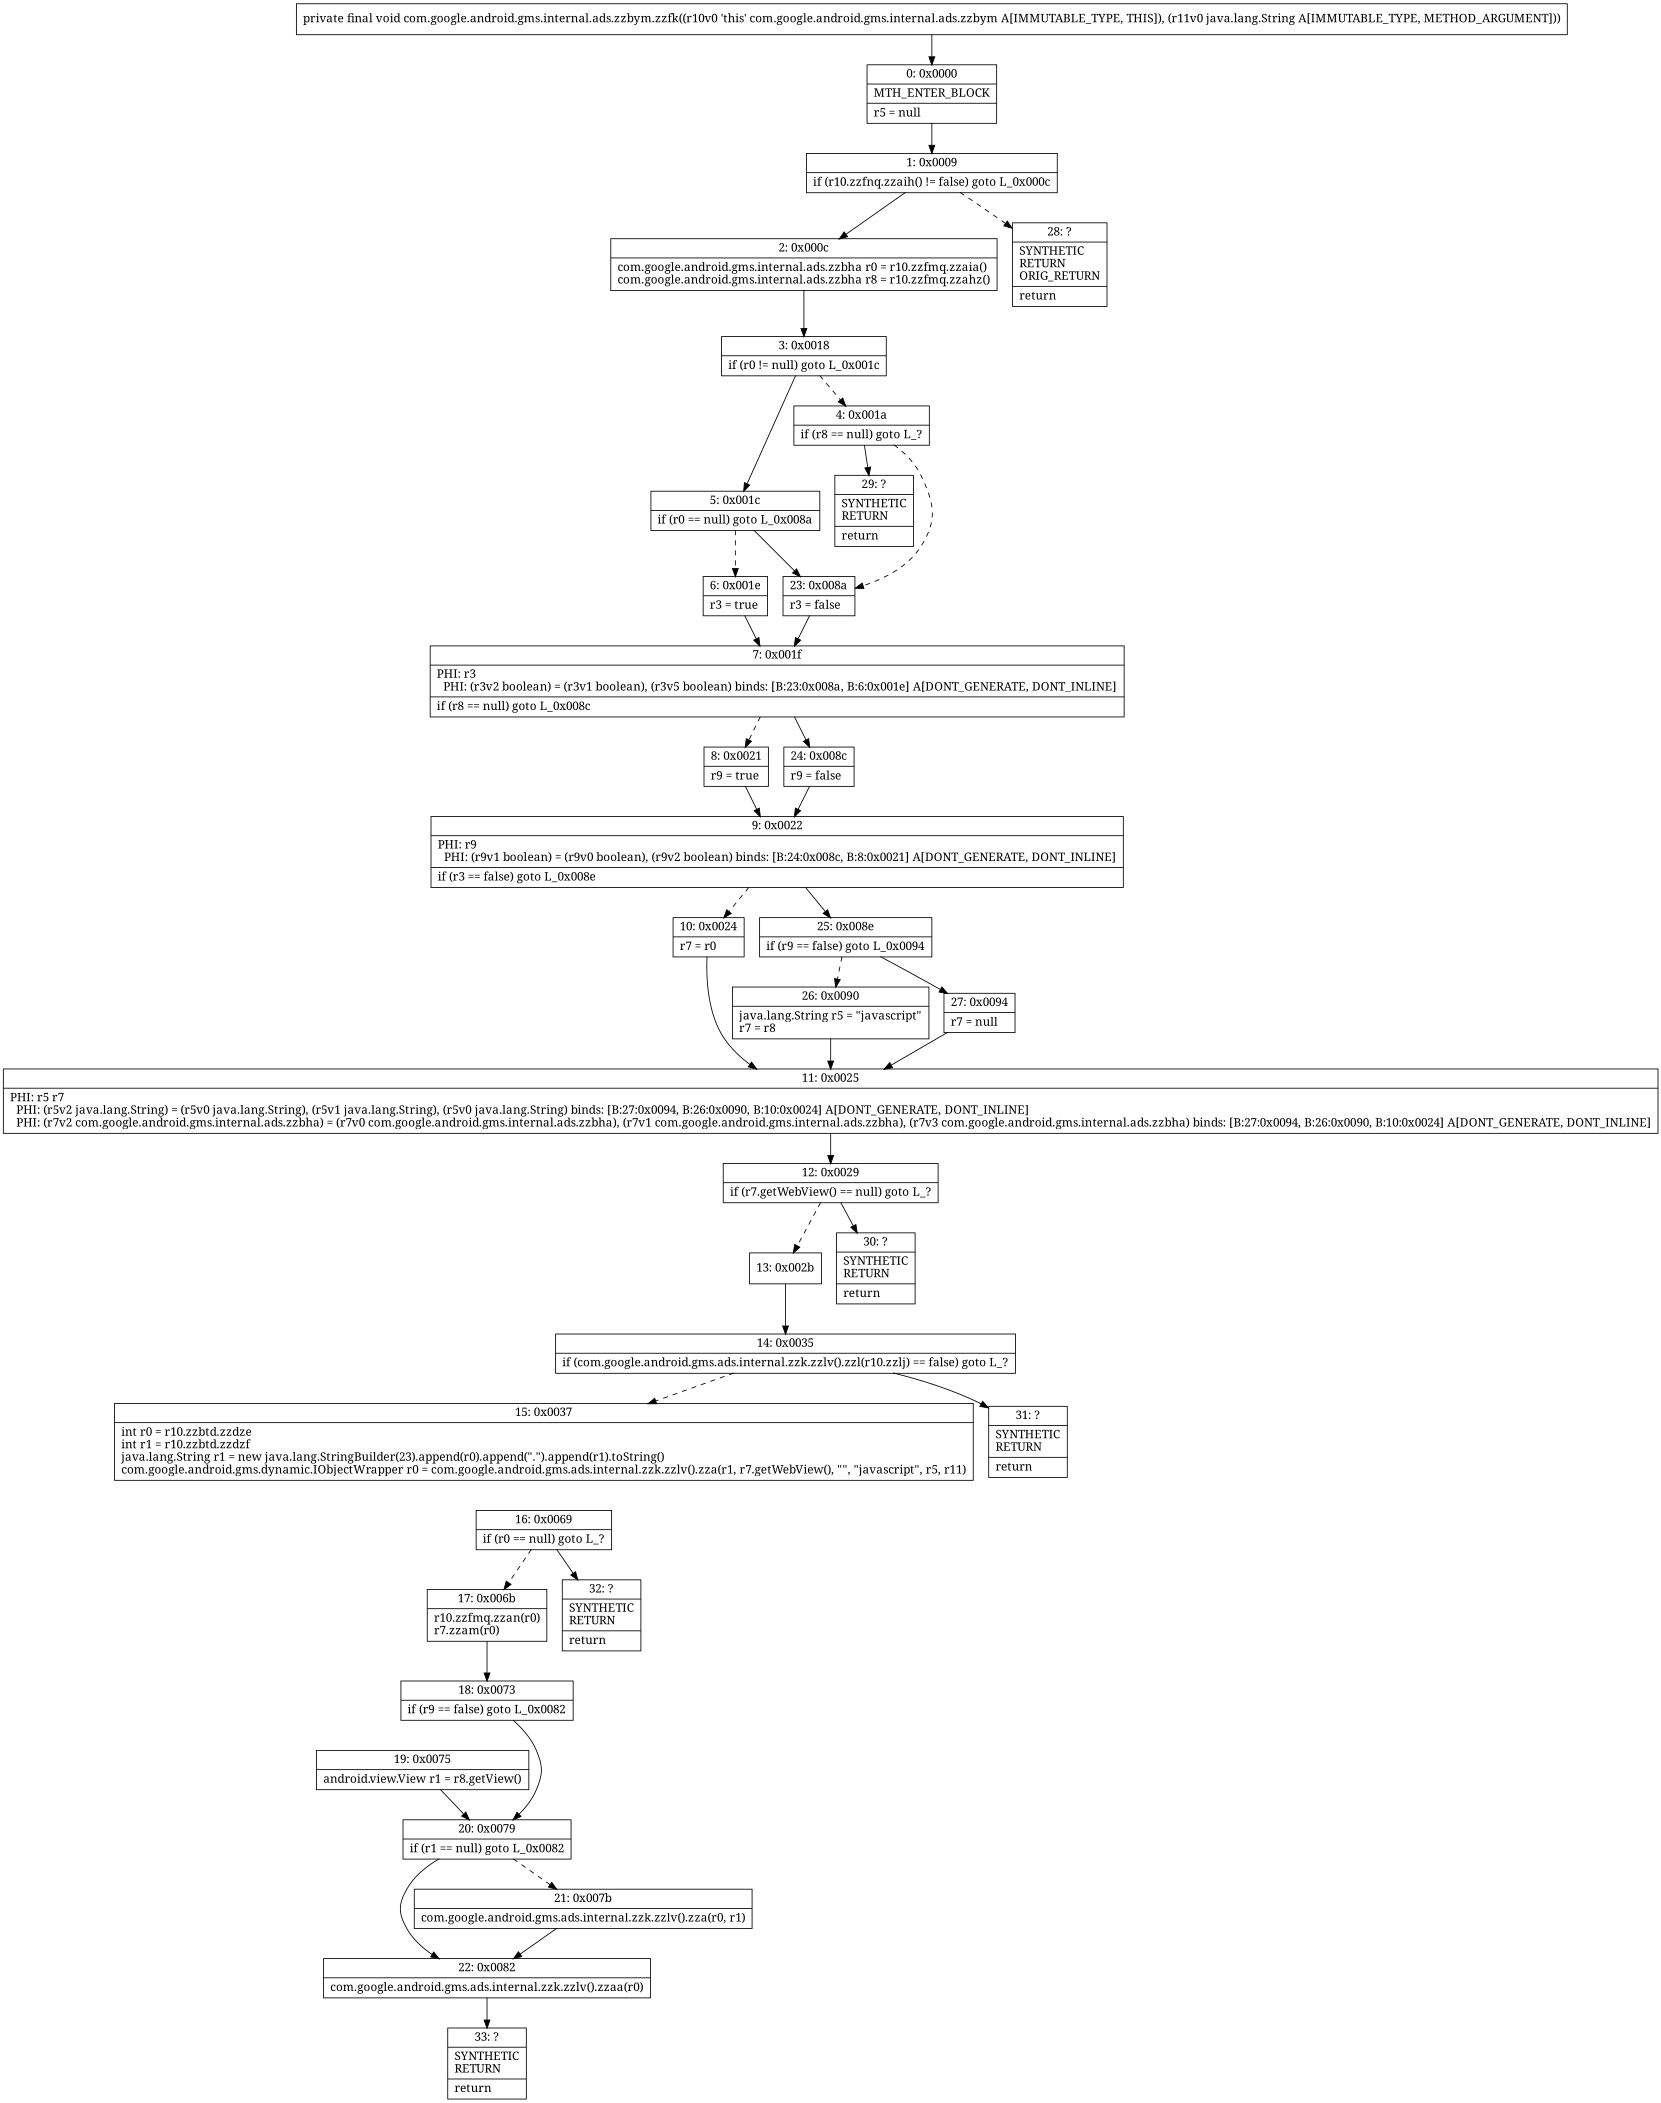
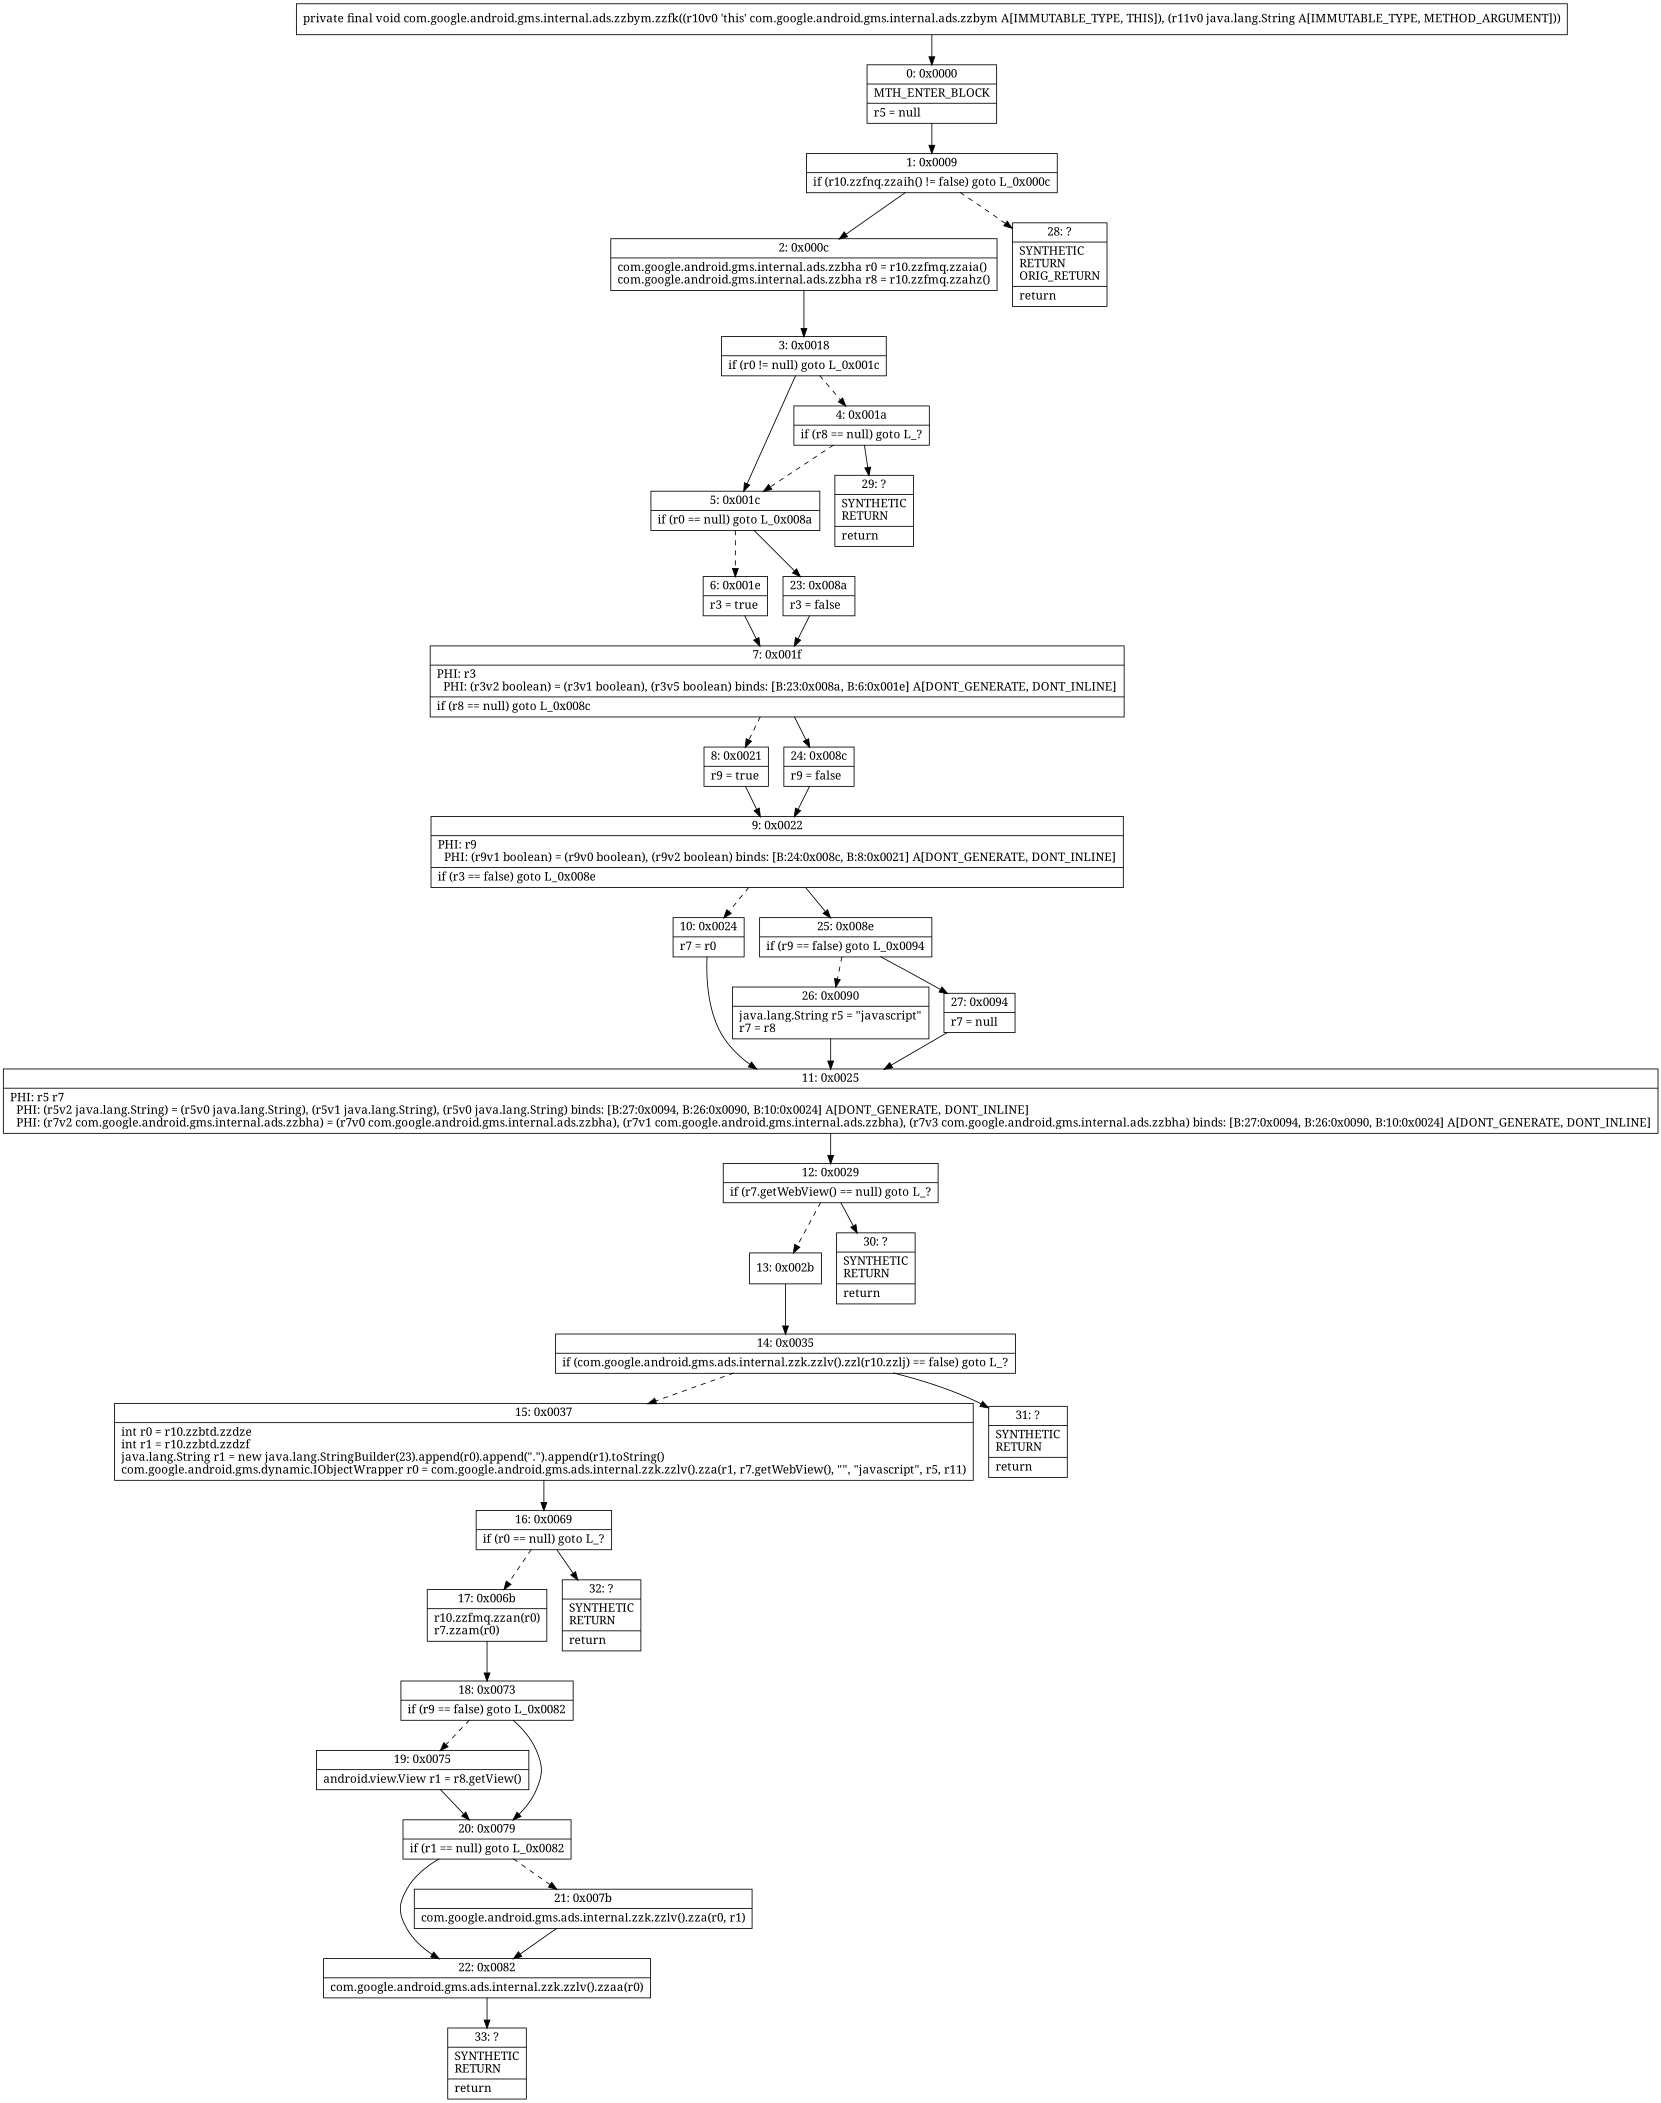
edge "4: 0x001a" -> "23: 0x008a": now "4: 0x001a" -> "5: 0x001c"
edge "15: 0x0037" -> "16: 0x0069": added
edge "18: 0x0073" -> "19: 0x0075": added
